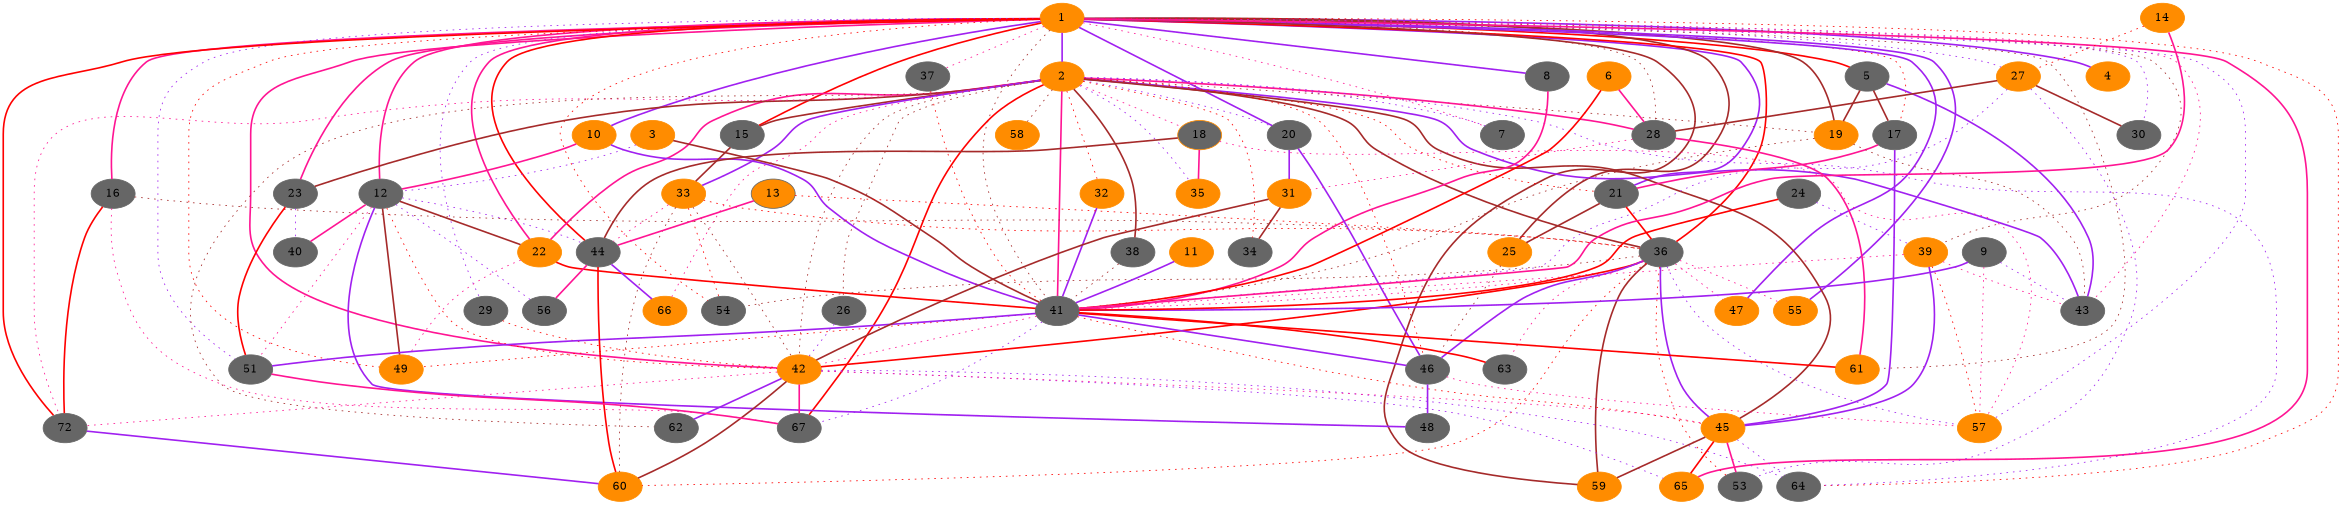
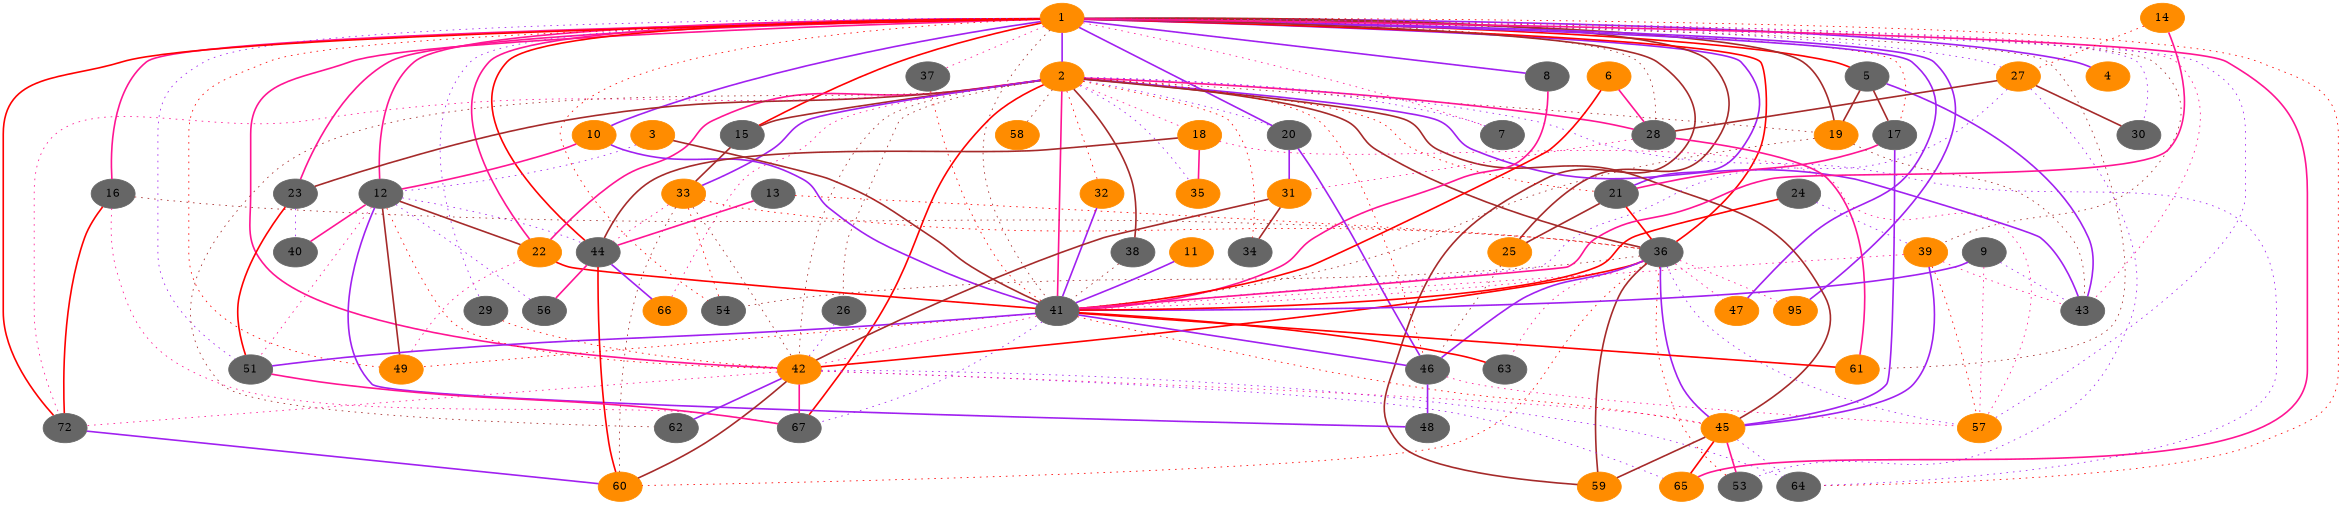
node "18": fillcolor gray40 -> darkorange
node "13": fillcolor darkorange -> gray40
node "55": label "55" -> "95"
